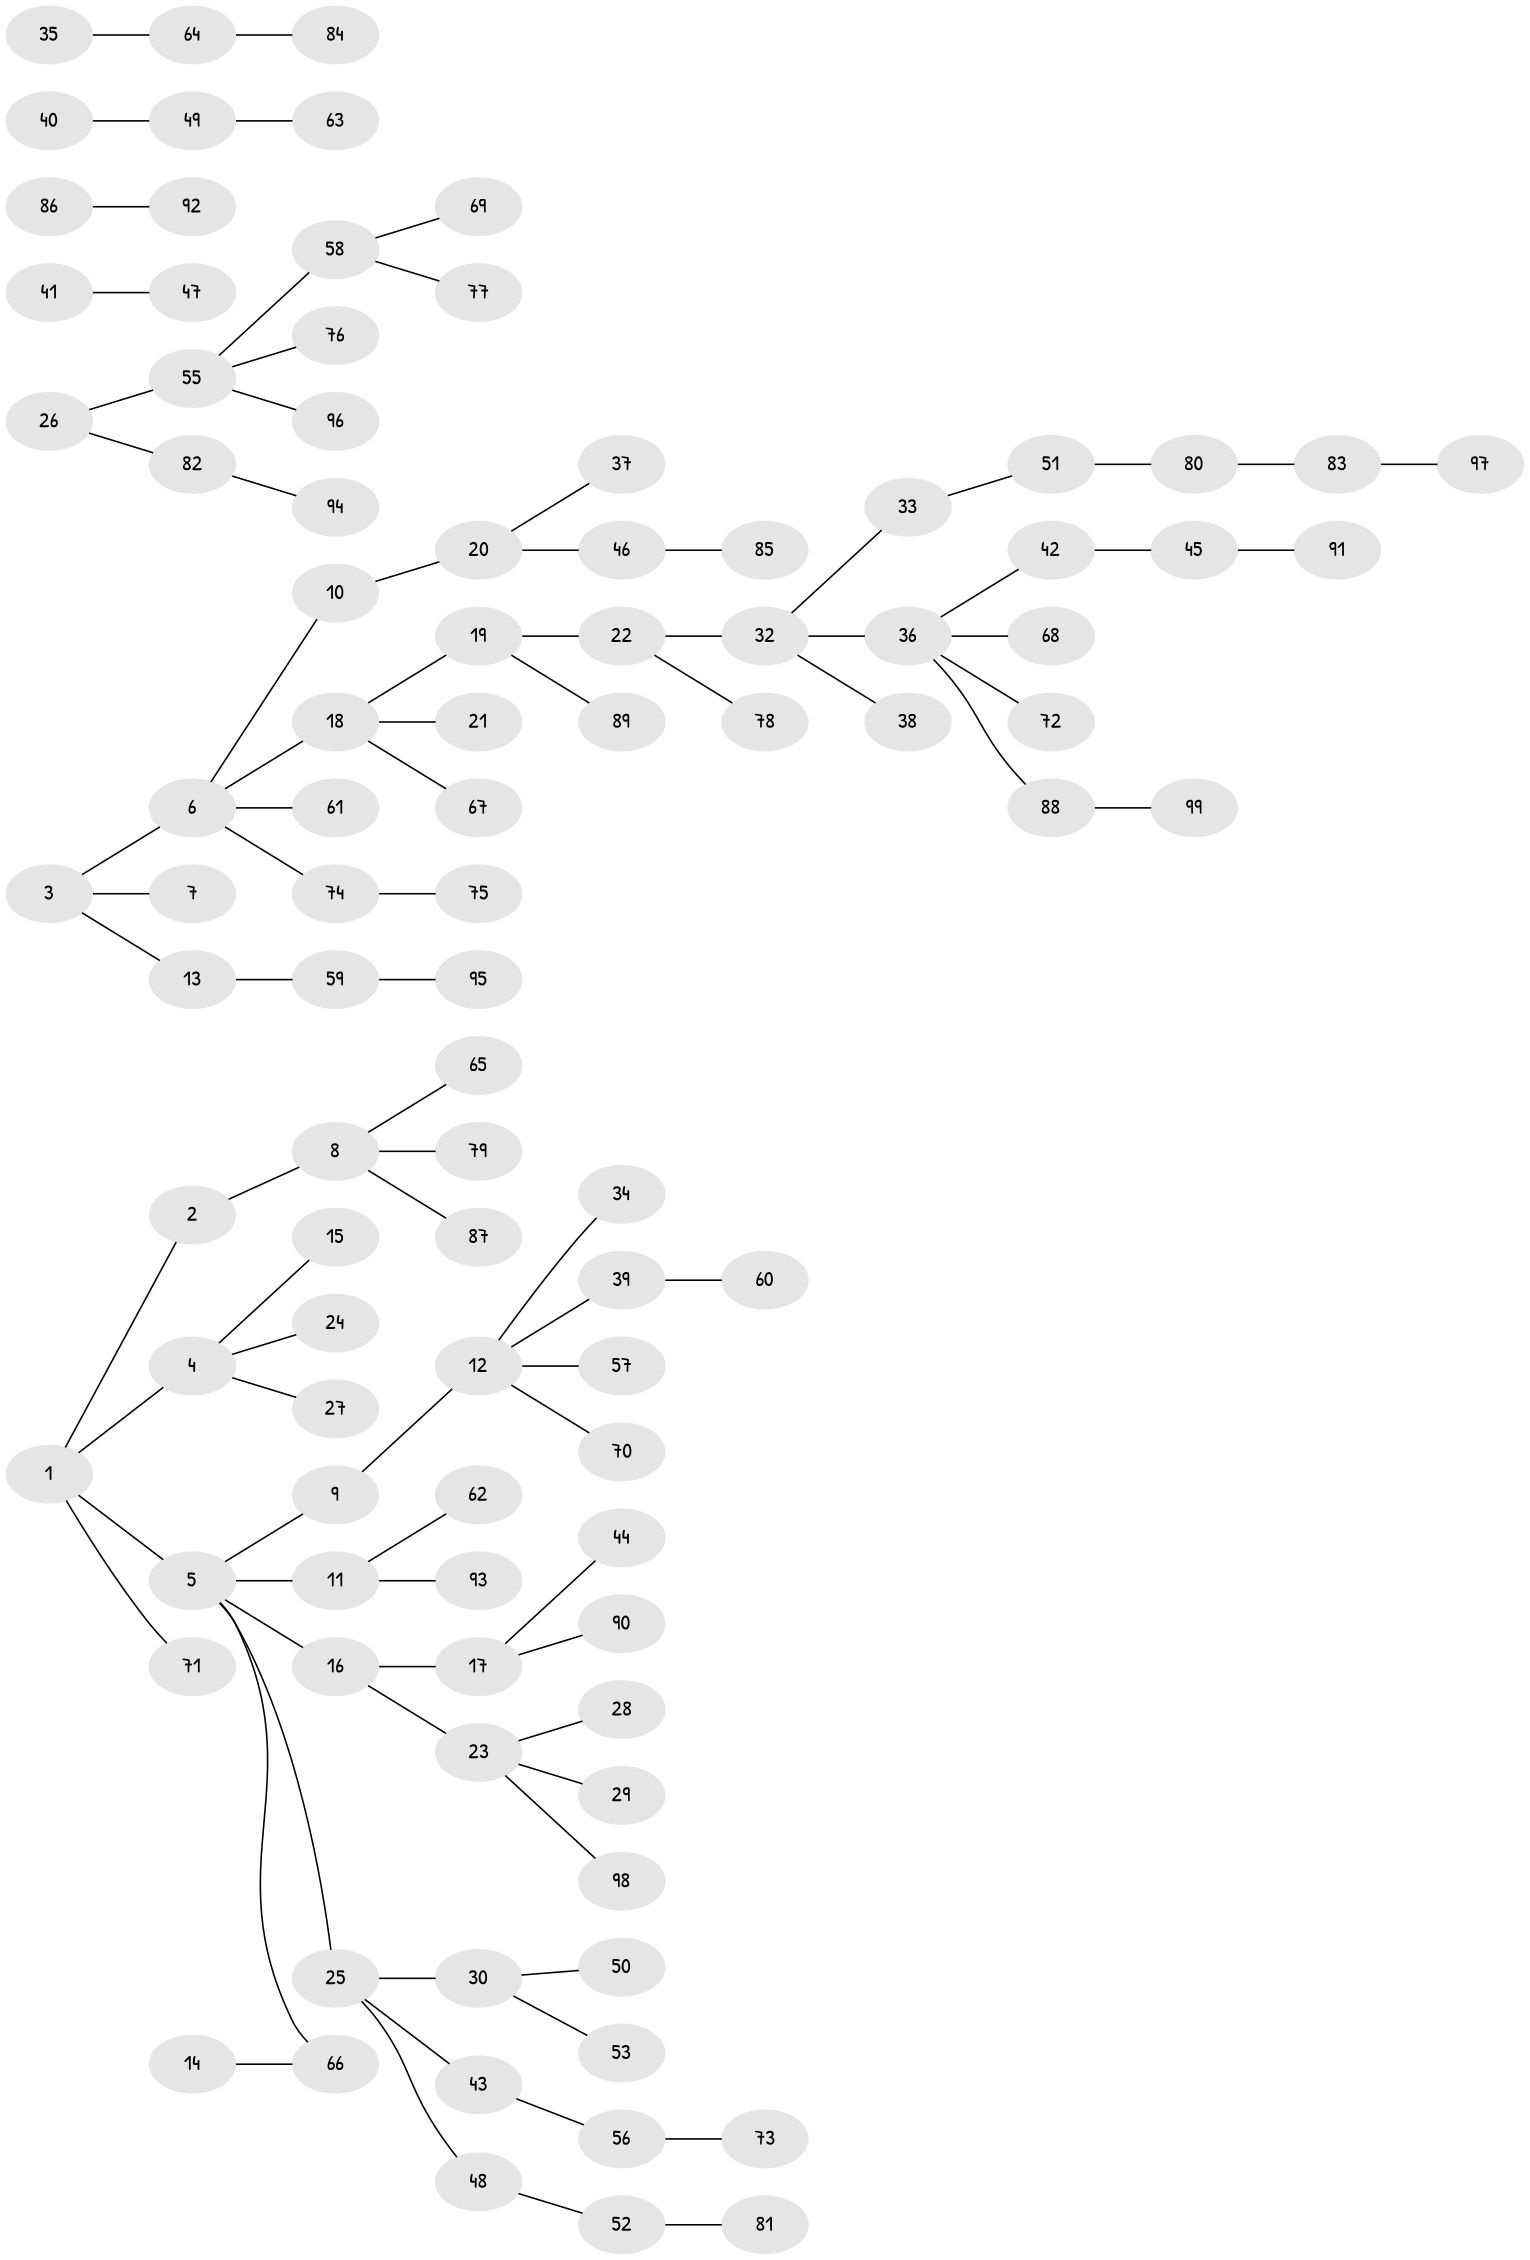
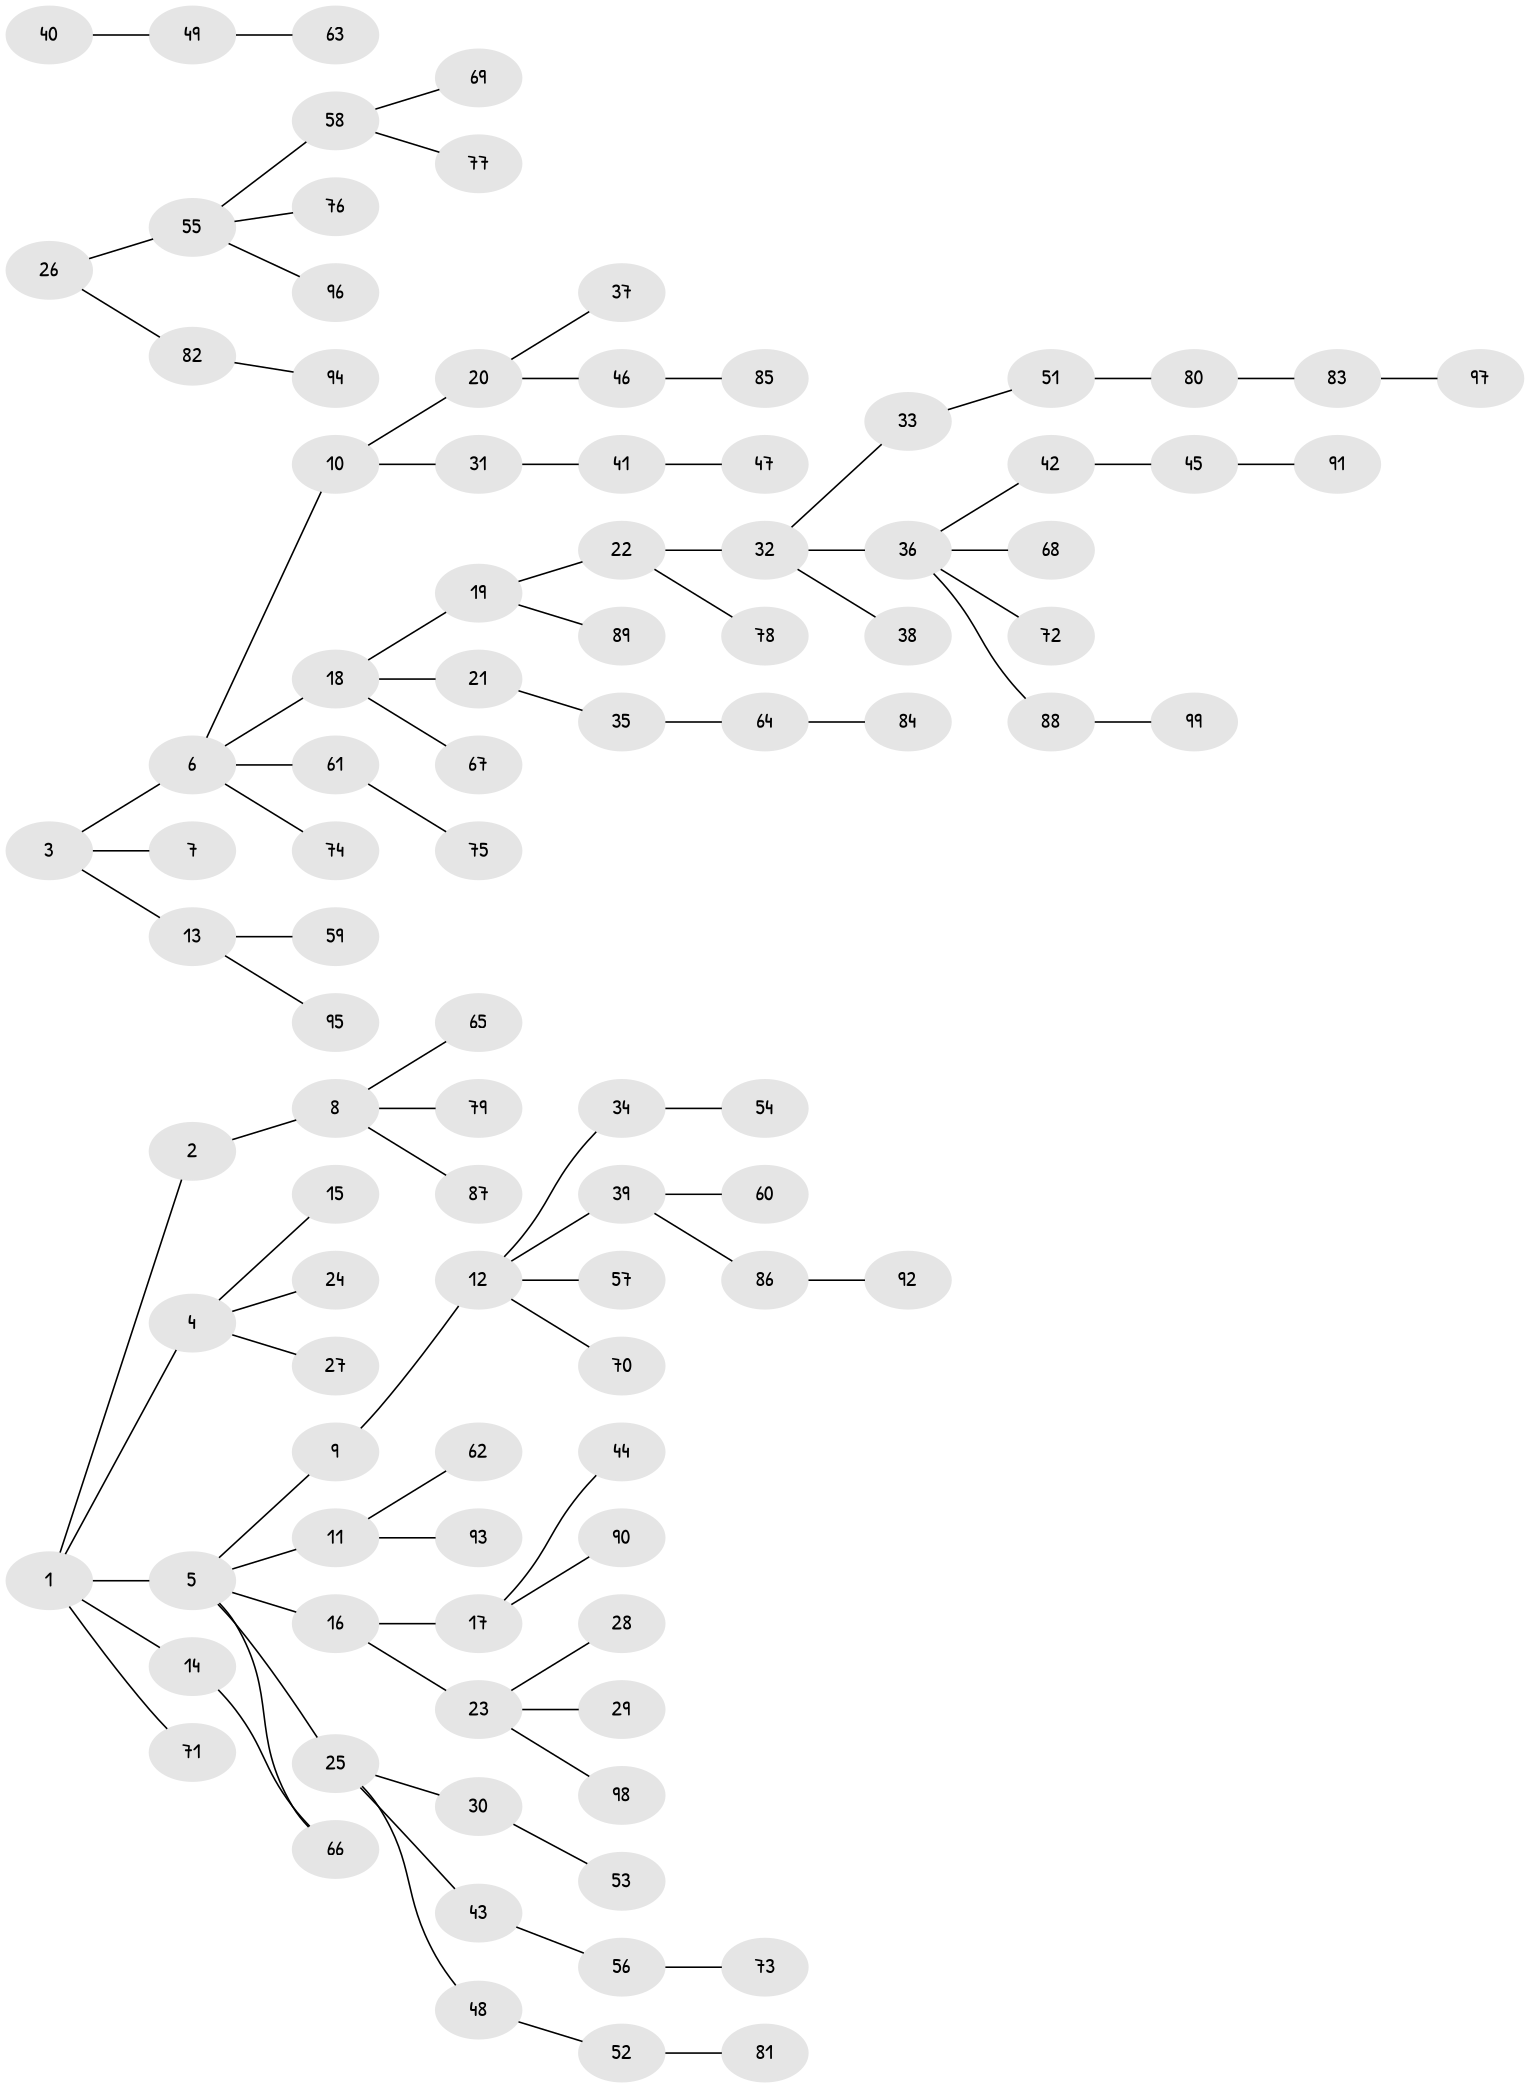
node "31": added
edge "21" -- "35": added
edge "74" -- "75": now "61" -- "75"
edge "59" -- "95": now "13" -- "95"
node "54": added
edge "39" -- "86": added
edge "1" -- "14": added
node "50": removed
